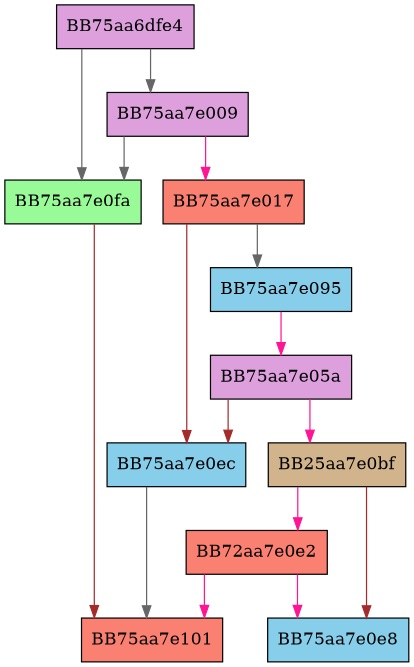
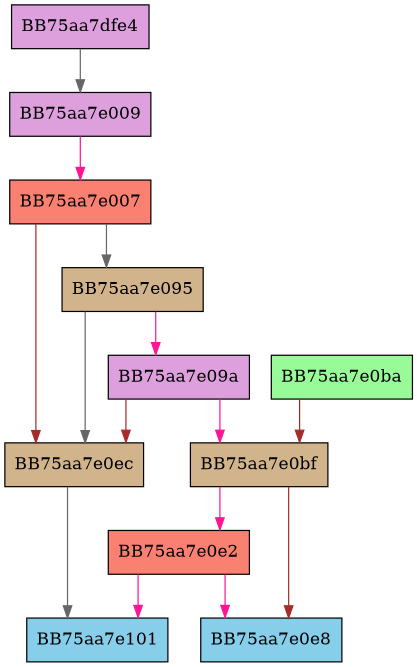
node "BB75aa6dfe4": label "BB75aa6dfe4" -> "BB75aa7dfe4"
node "BB75aa7e0fa": removed
node "BB75aa7e017": label "BB75aa7e017" -> "BB75aa7e007"
node "BB75aa7e095": fillcolor skyblue -> tan
edge "BB75aa7e095" -> "BB75aa7e0ec": added
node "BB75aa7e05a": label "BB75aa7e05a" -> "BB75aa7e09a"
node "BB75aa7e0ba": added
node "BB75aa7e0ec": fillcolor skyblue -> tan
node "BB25aa7e0bf": label "BB25aa7e0bf" -> "BB75aa7e0bf"
node "BB72aa7e0e2": label "BB72aa7e0e2" -> "BB75aa7e0e2"
node "BB75aa7e101": fillcolor salmon -> skyblue
